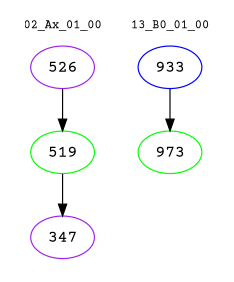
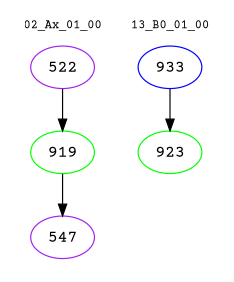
node "526": label "526" -> "522"
node "519": label "519" -> "919"
node "973": label "973" -> "923"
node "347": label "347" -> "547"
